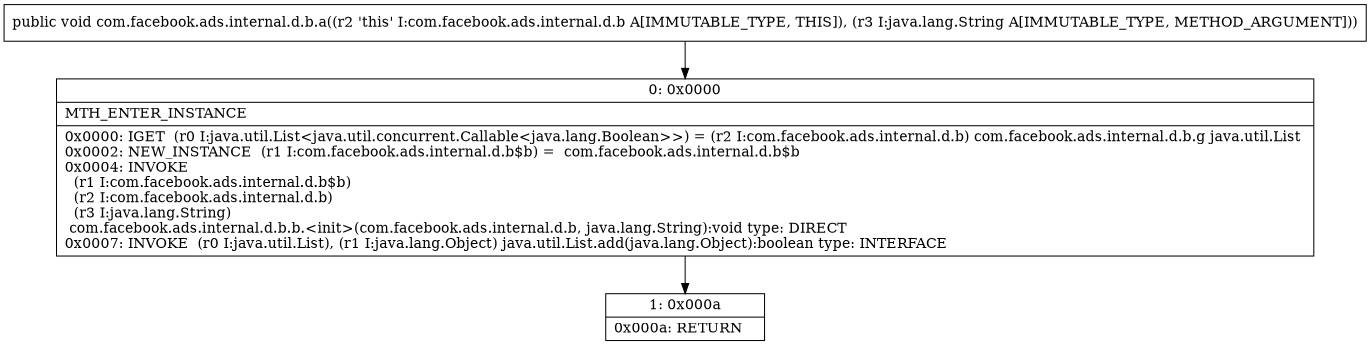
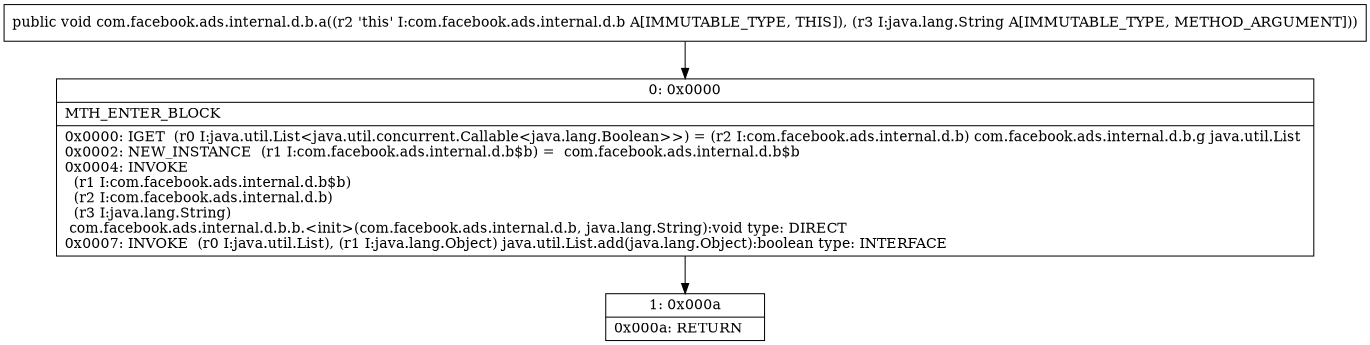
node "0: 0x0000": text "MTH_ENTER_INSTANCE" -> "MTH_ENTER_BLOCK"
